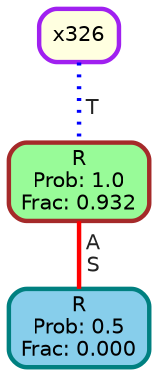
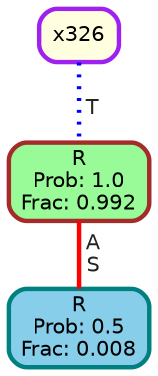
node "R Prob: 1.0 Frac: 0.932": label "R Prob: 1.0 Frac: 0.932" -> "R Prob: 1.0 Frac: 0.992"
node "R Prob: 0.5 Frac: 0.000": label "R Prob: 0.5 Frac: 0.000" -> "R Prob: 0.5 Frac: 0.008"
